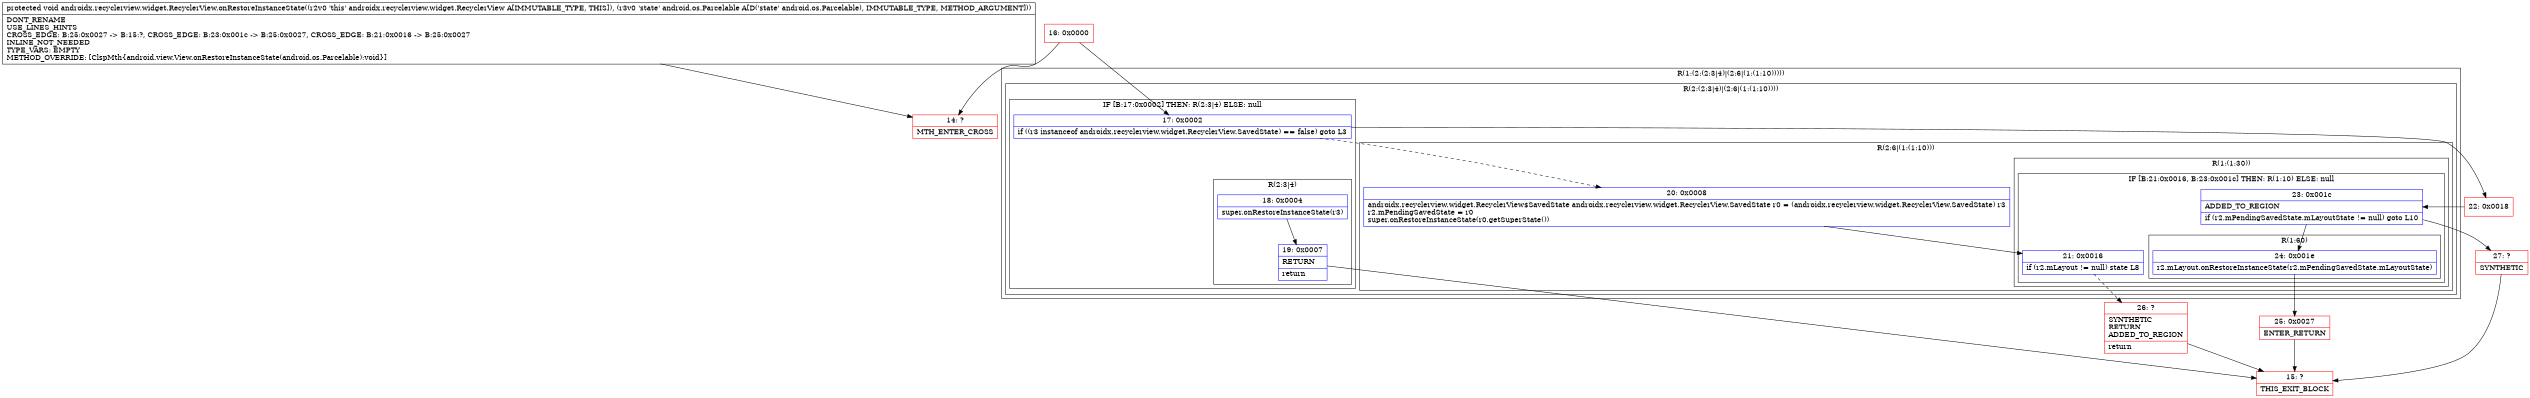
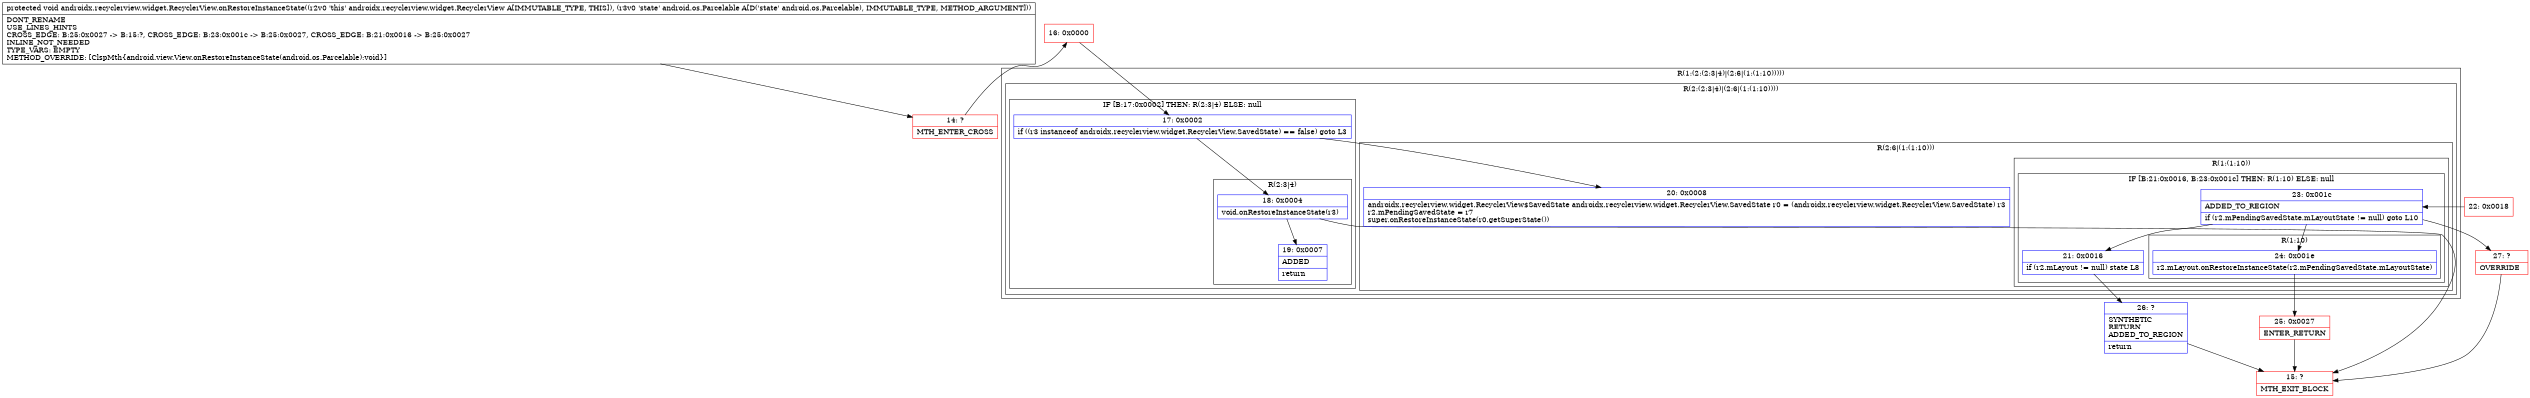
edge "16: 0x0000" -> "14: ?": reversed
edge "17: 0x0002" -> "22: 0x0018": now "17: 0x0002" -> "18: 0x0004"
edge "17: 0x0002" -> "20: 0x0008": style dashed -> solid
cluster "R(1:(1:30))": label "R(1:(1:30))" -> "R(1:(1:10))"
node "18: 0x0004": text "super.onRestoreInstanceState(r3)" -> "void.onRestoreInstanceState(r3)"
node "20: 0x0008": text "r2.mPendingSavedState = r0" -> "r2.mPendingSavedState = r7"
edge "20: 0x0008" -> "21: 0x0016": now "23: 0x001c" -> "21: 0x0016"
cluster "R(1:60)": label "R(1:60)" -> "R(1:10)"
node "19: 0x0007": text "RETURN" -> "ADDED"
node "27: ?": text "SYNTHETIC" -> "OVERRIDE"
edge "21: 0x0016" -> "26: ?": style dashed -> solid
edge "19: 0x0007" -> "15: ?": now "18: 0x0004" -> "15: ?"
node "26: ?": color red -> blue
node "15: ?": text "THIS_EXIT_BLOCK" -> "MTH_EXIT_BLOCK"
